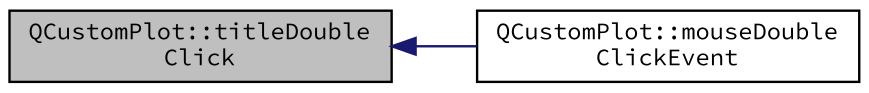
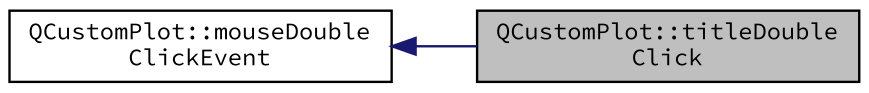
edge "QCustomPlot::mouseDouble ClickEvent" -> "QCustomPlot::titleDouble Click": reversed
